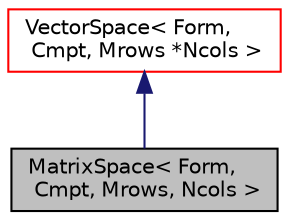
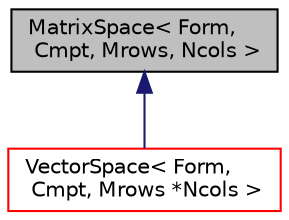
edge "MatrixSpace< Form, Cmpt, Mrows, Ncols >" -> "VectorSpace< Form, Cmpt, Mrows *Ncols >": reversed
